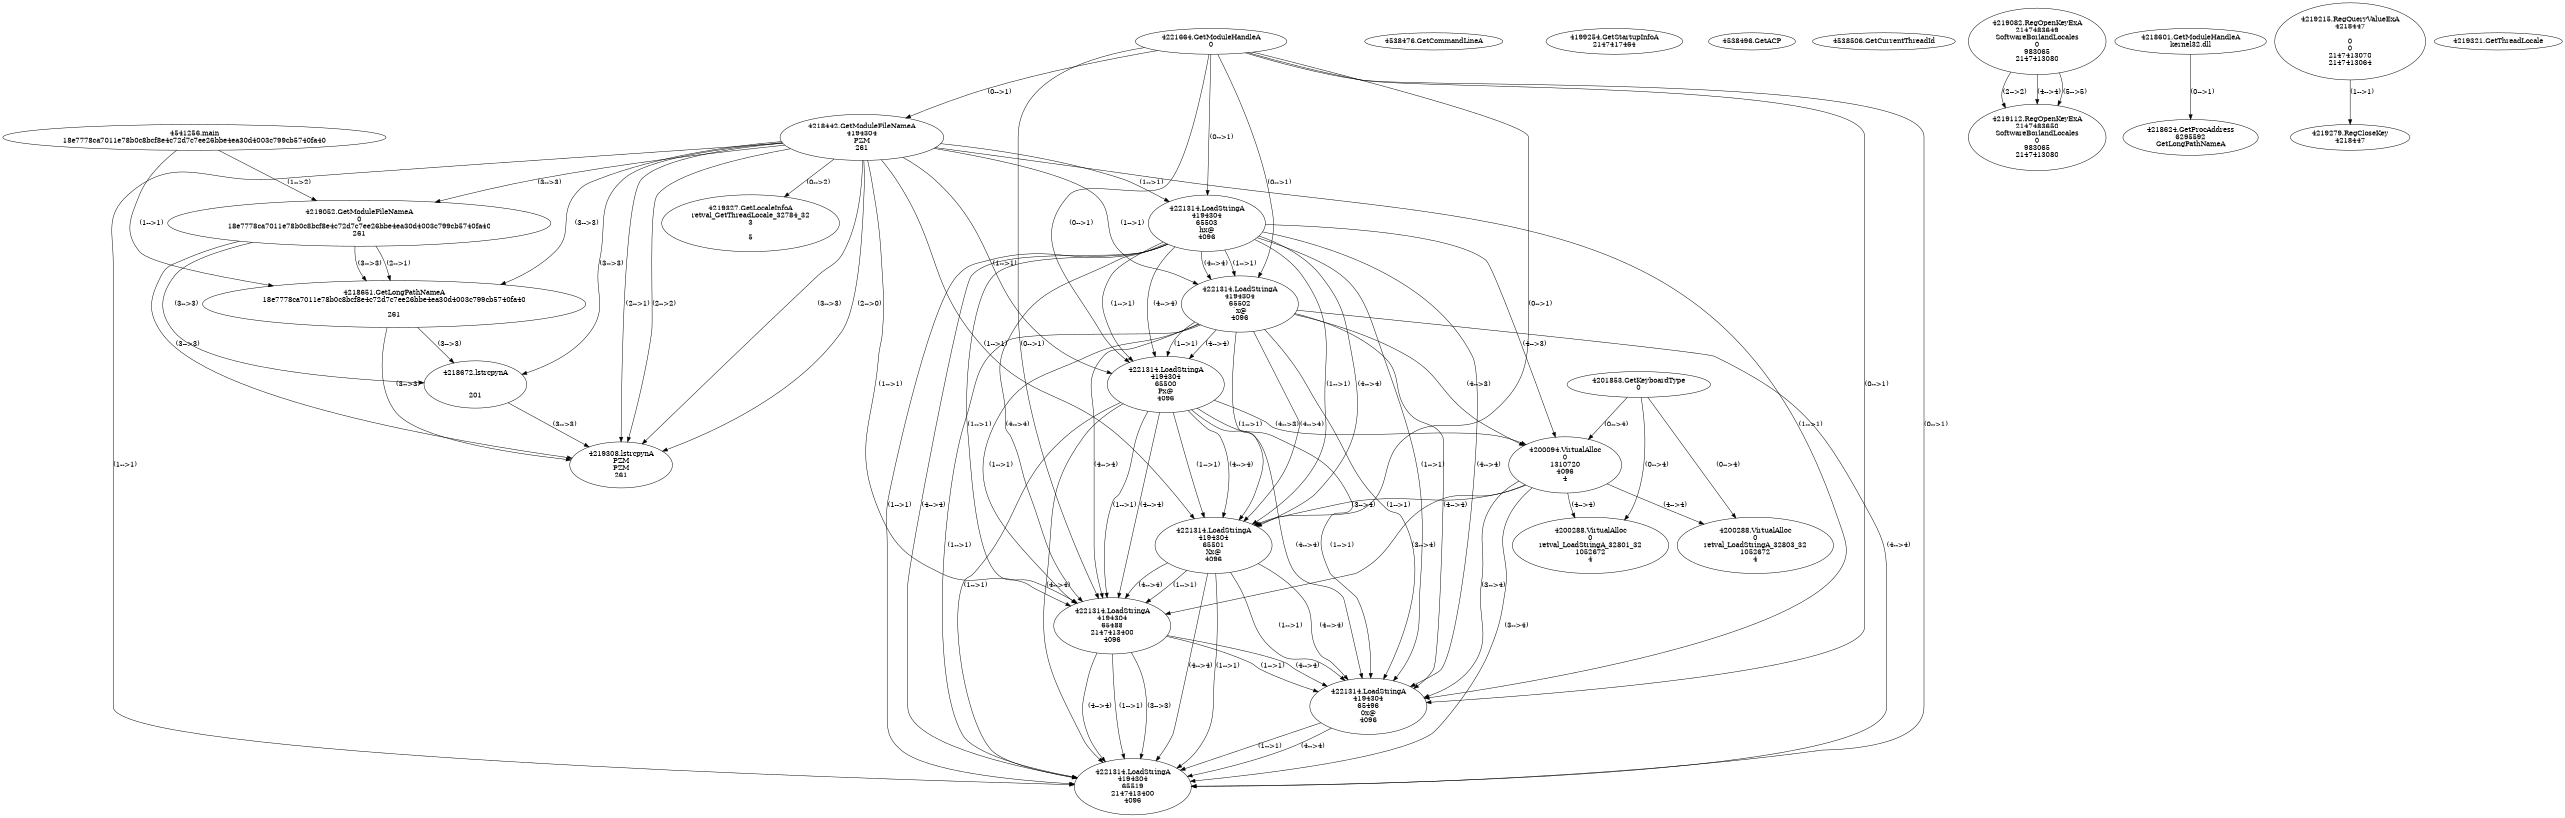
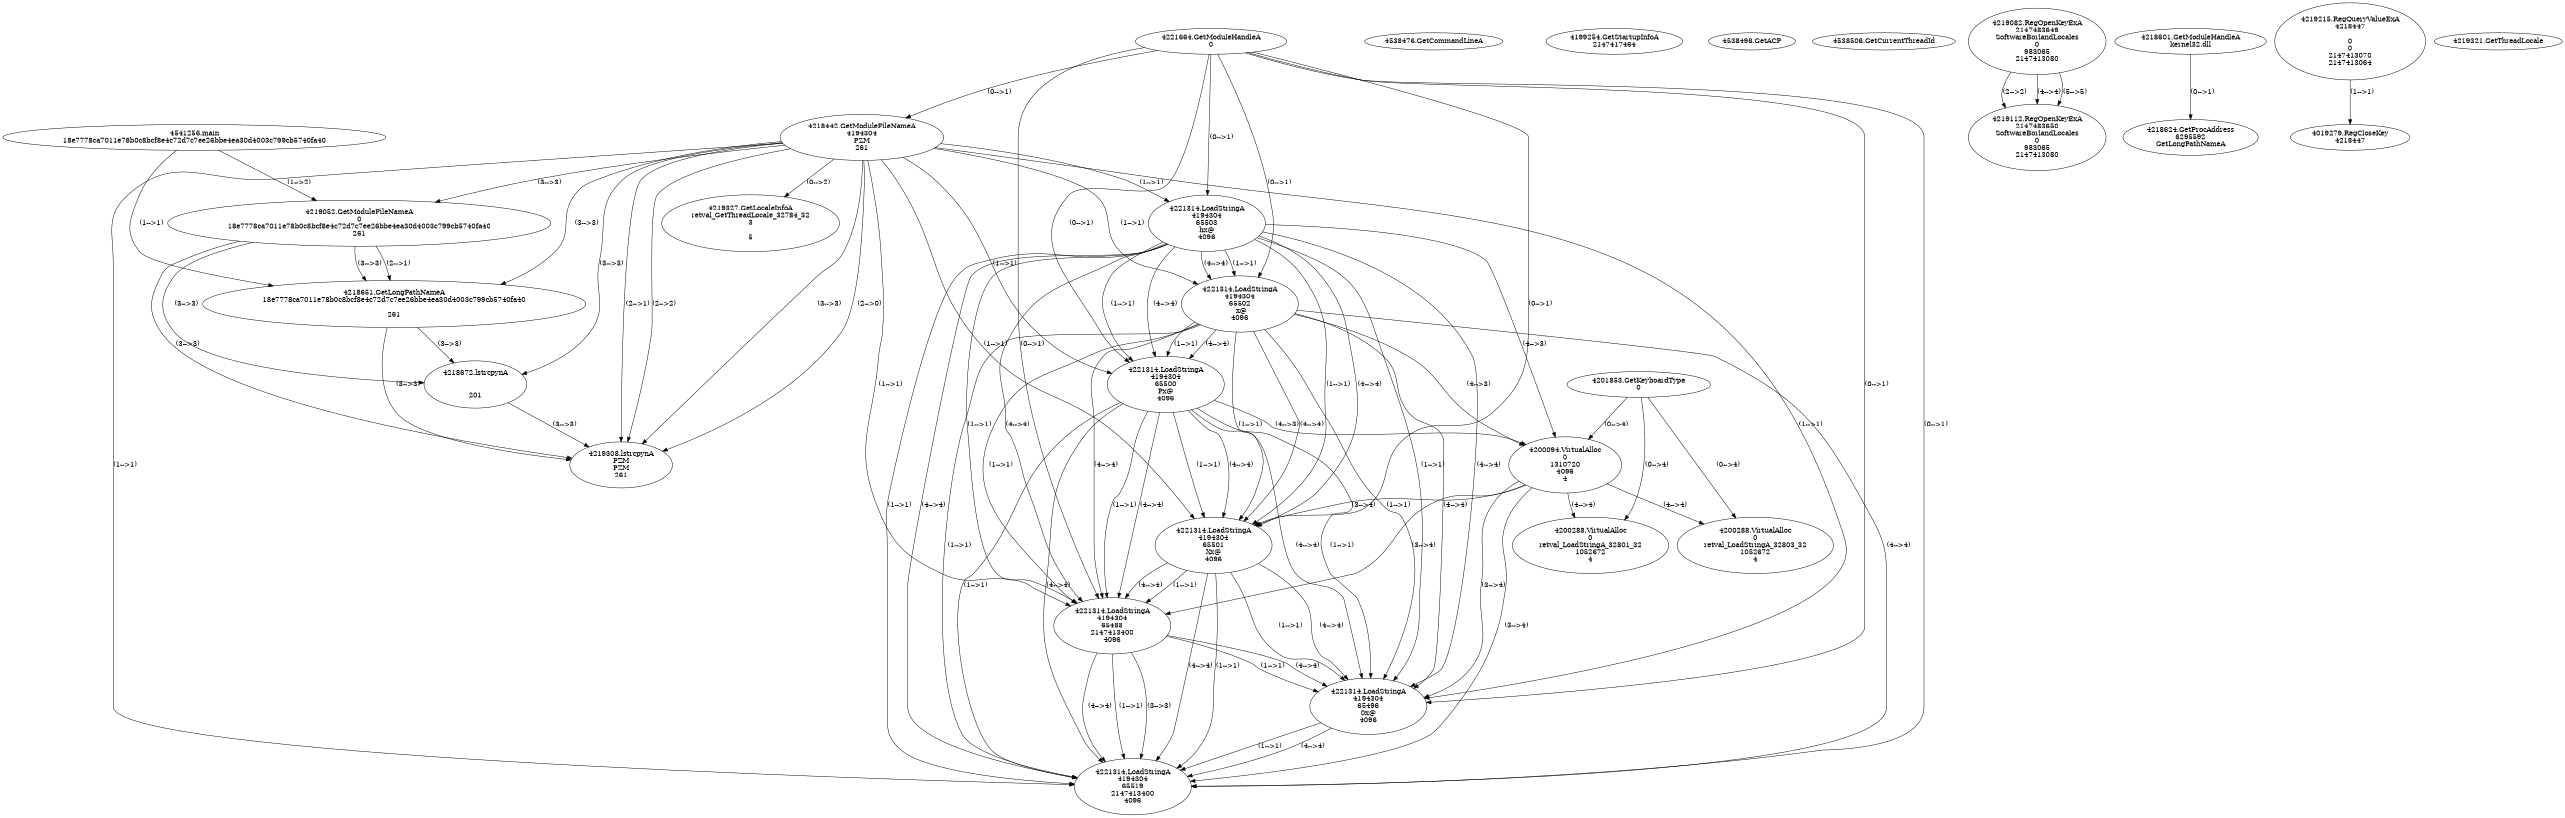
node "4219279.RegCloseKey 4218447": label "4219279.RegCloseKey 4218447" -> "4019279.RegCloseKey 4218447"
